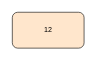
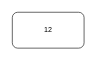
node "12": fillcolor #ffe6cc -> #ffffff
